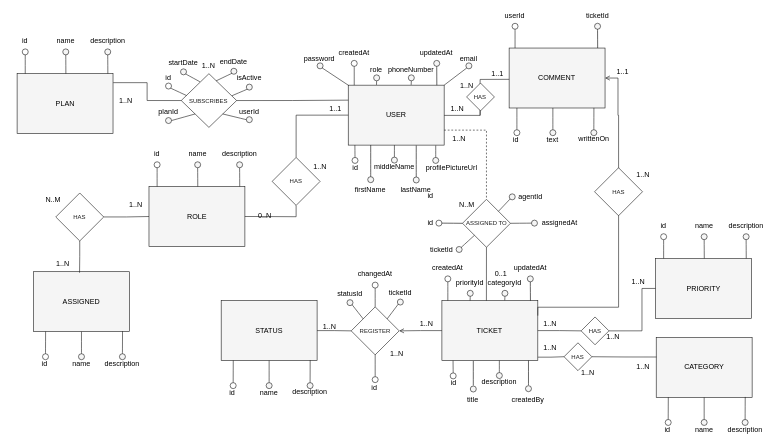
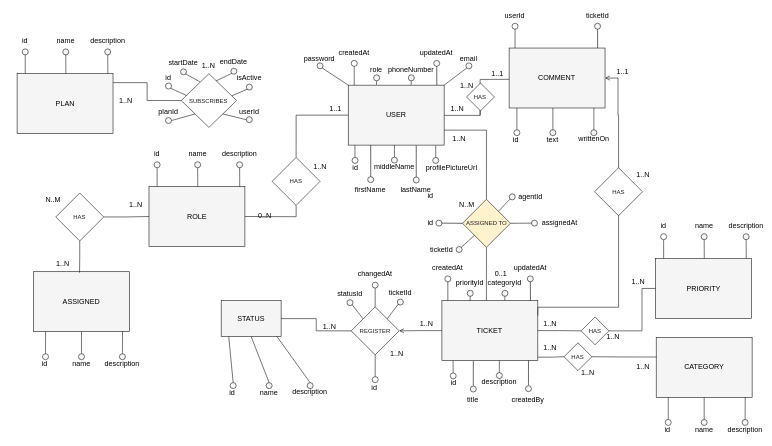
edge "SUBSCRIBES" -- "USER": removed
edge "USER" -- "ASSIGNED TO": style dashed -> solid
node "ASSIGNED TO": fillcolor #ffffff -> #fff2cc
node "STATUS": size 96x60 -> 60x36
